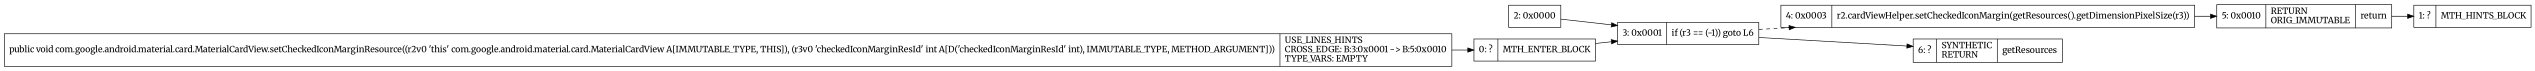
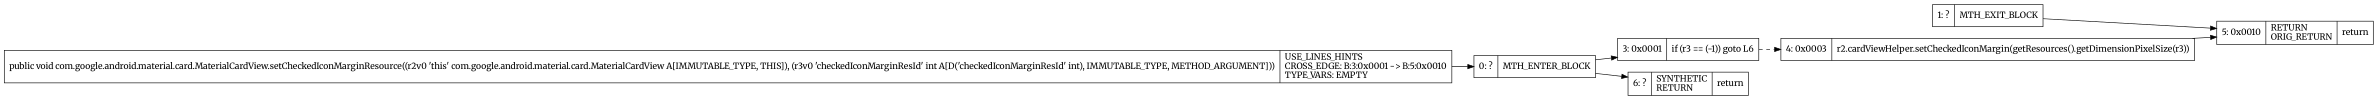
node "2: 0x0000": removed
edge "5: 0x0010" -> "1: ?": reversed
node "1: ?": text "MTH_HINTS_BLOCK" -> "MTH_EXIT_BLOCK"
node "5: 0x0010": text "ORIG_IMMUTABLE" -> "ORIG_RETURN"
edge "3: 0x0001" -> "6: ?": now "0: ?" -> "6: ?"
node "6: ?": text "getResources" -> "return"
